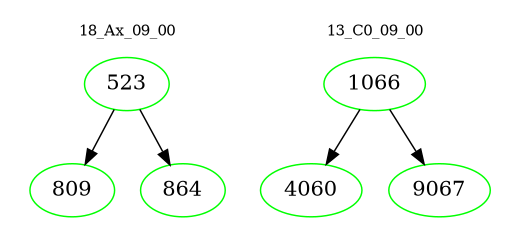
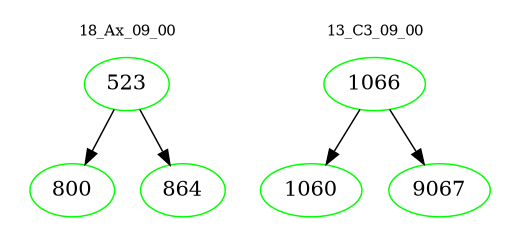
cluster "13_C0_09_00": label "13_C0_09_00" -> "13_C3_09_00"
node "809": label "809" -> "800"
node "4060": label "4060" -> "1060"
